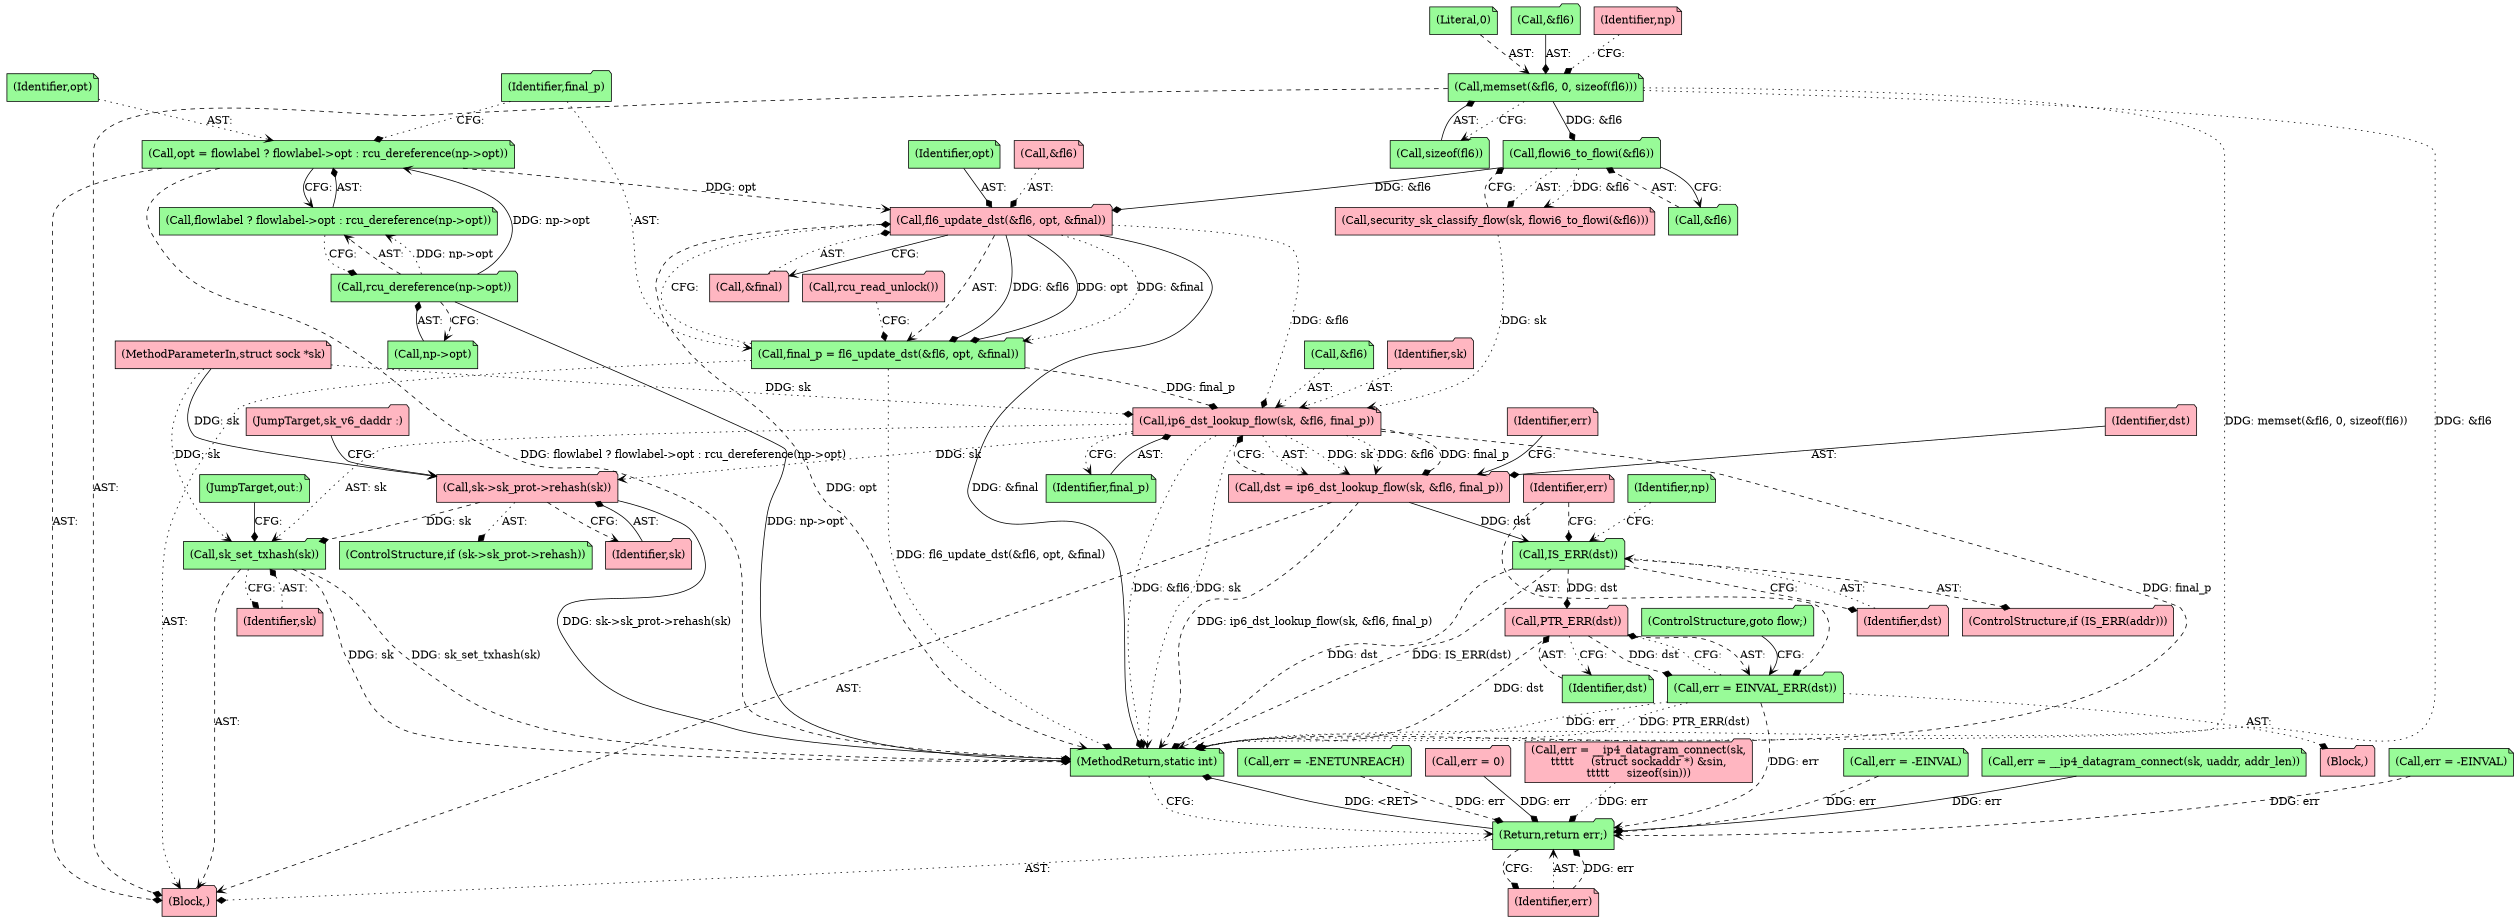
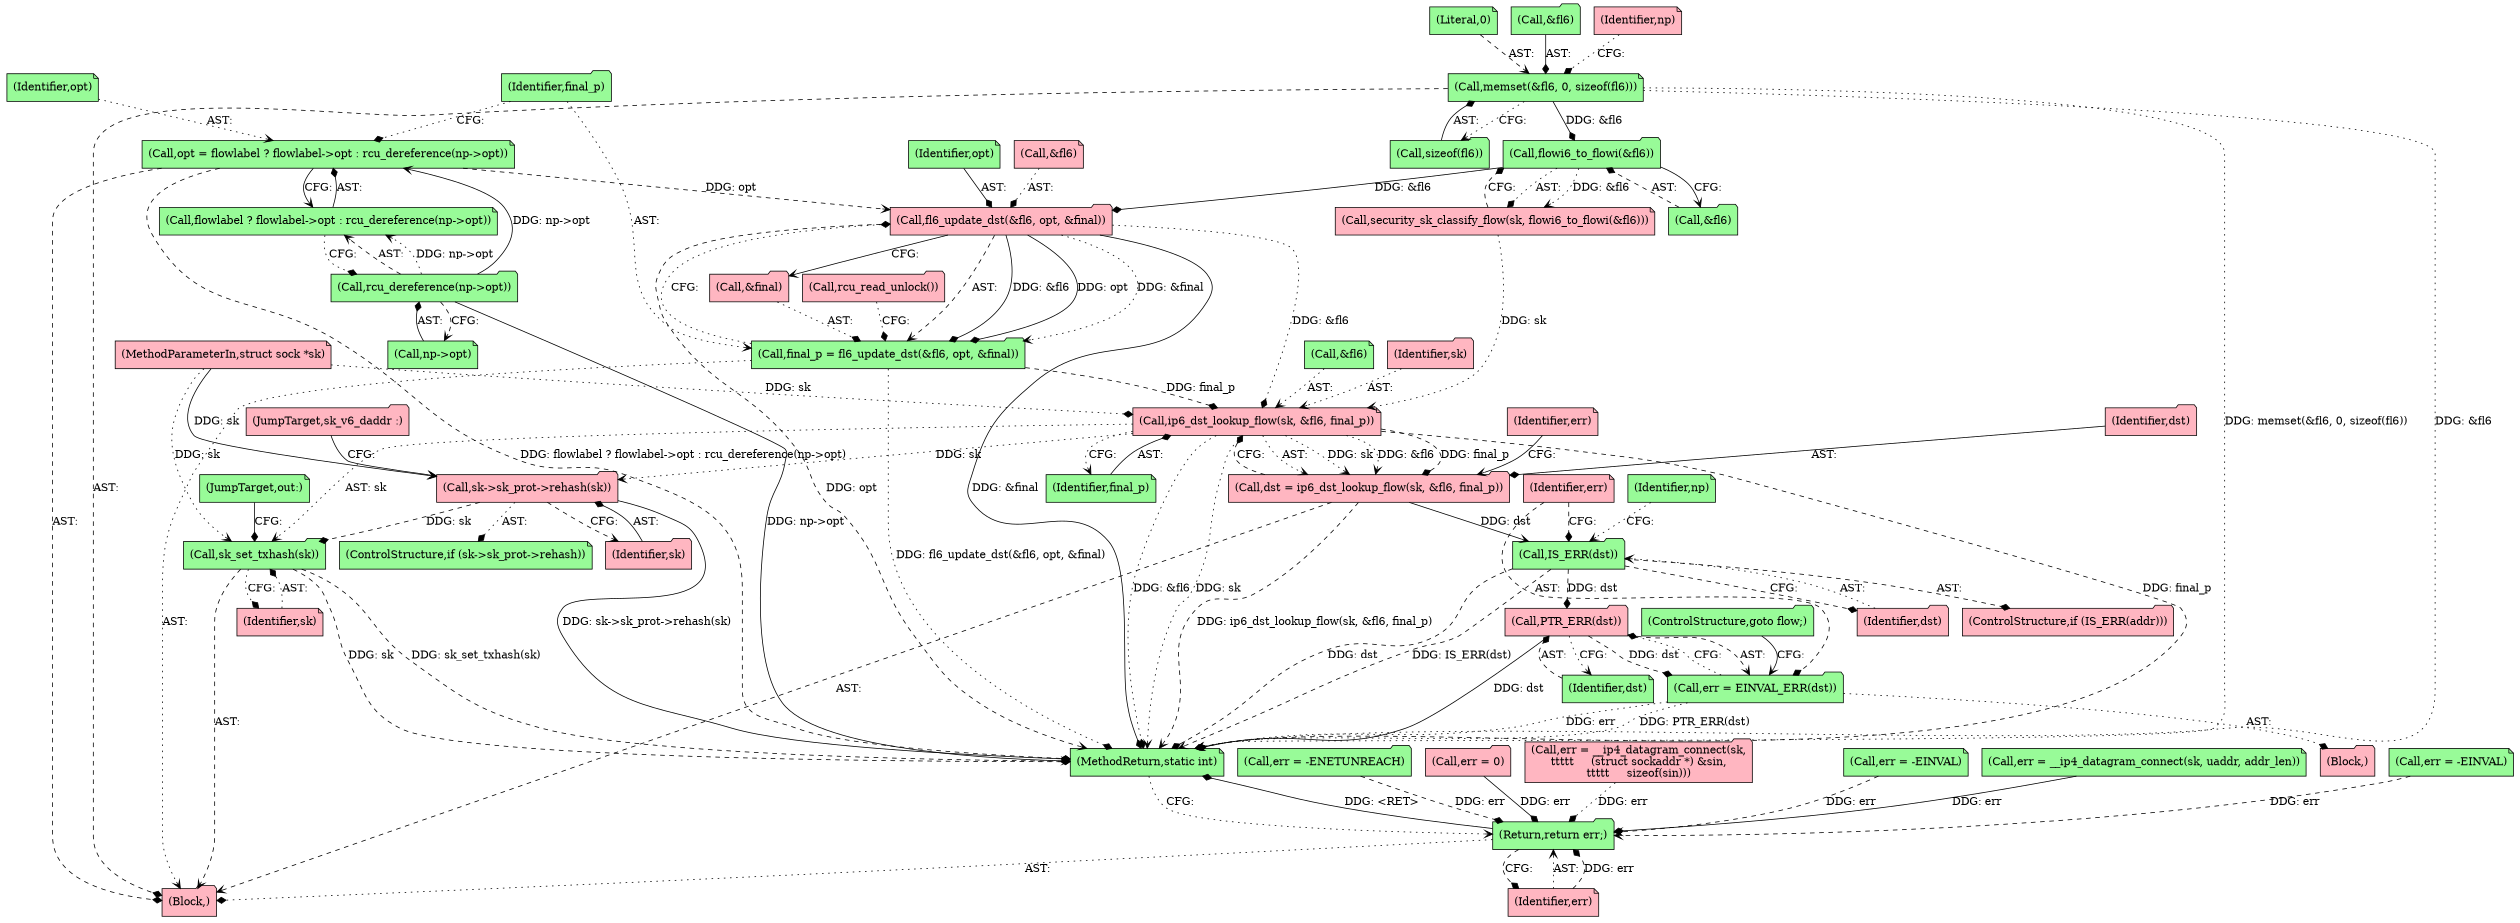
edge "(Call,&final)" -> "(Call,fl6_update_dst(&fl6, opt, &final))": now "(Call,&final)" -> "(Call,final_p = fl6_update_dst(&fl6, opt, &final))"
edge "(Call,PTR_ERR(dst))" -> "(MethodReturn,static int)": style dashed -> solid
edge "(Call,err = EINVAL_ERR(dst))" -> "(Return,return err;)": removed, label "DDG: err"
